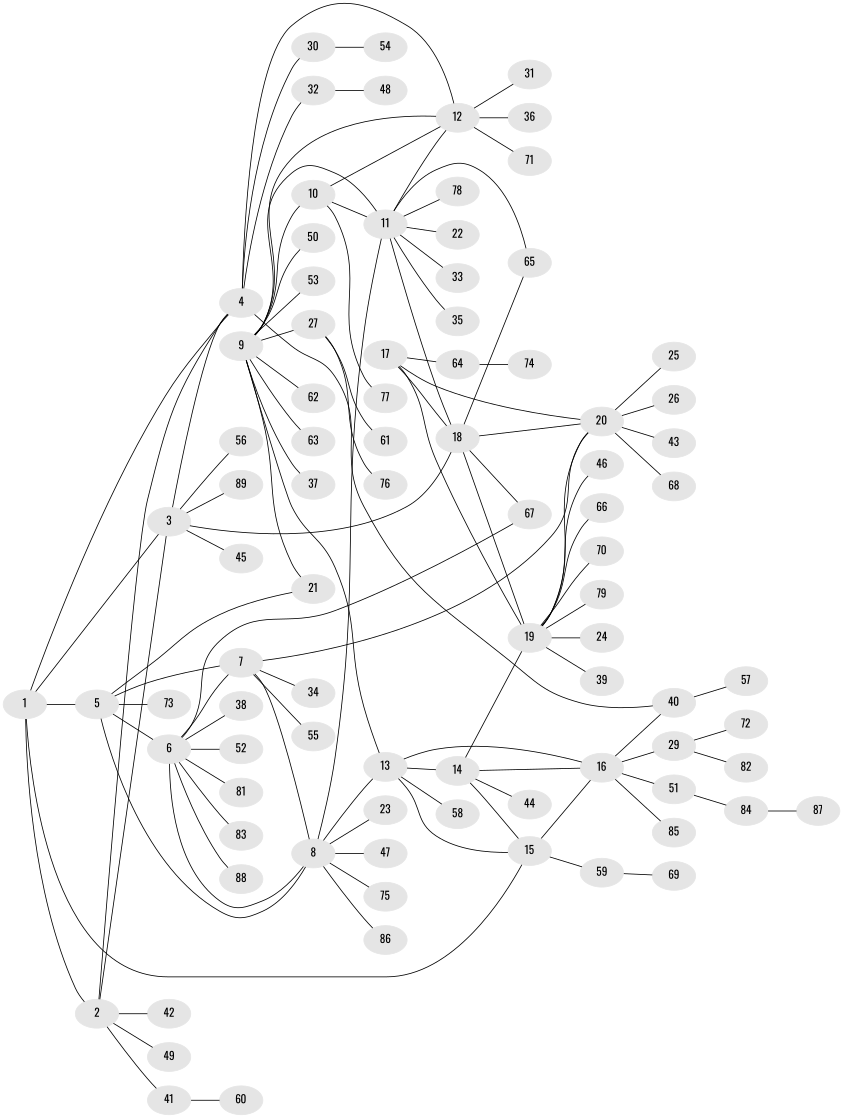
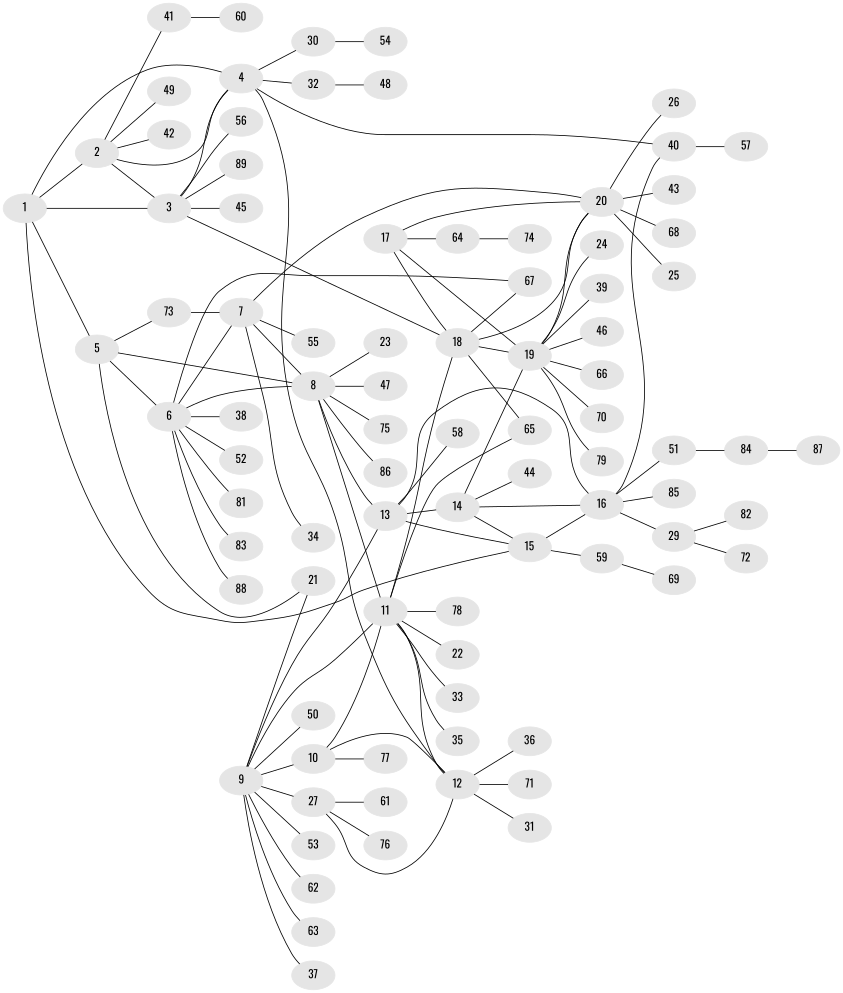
edge "12" -- "9": now "12" -- "27"
edge "7" -- "5": now "7" -- "73"
